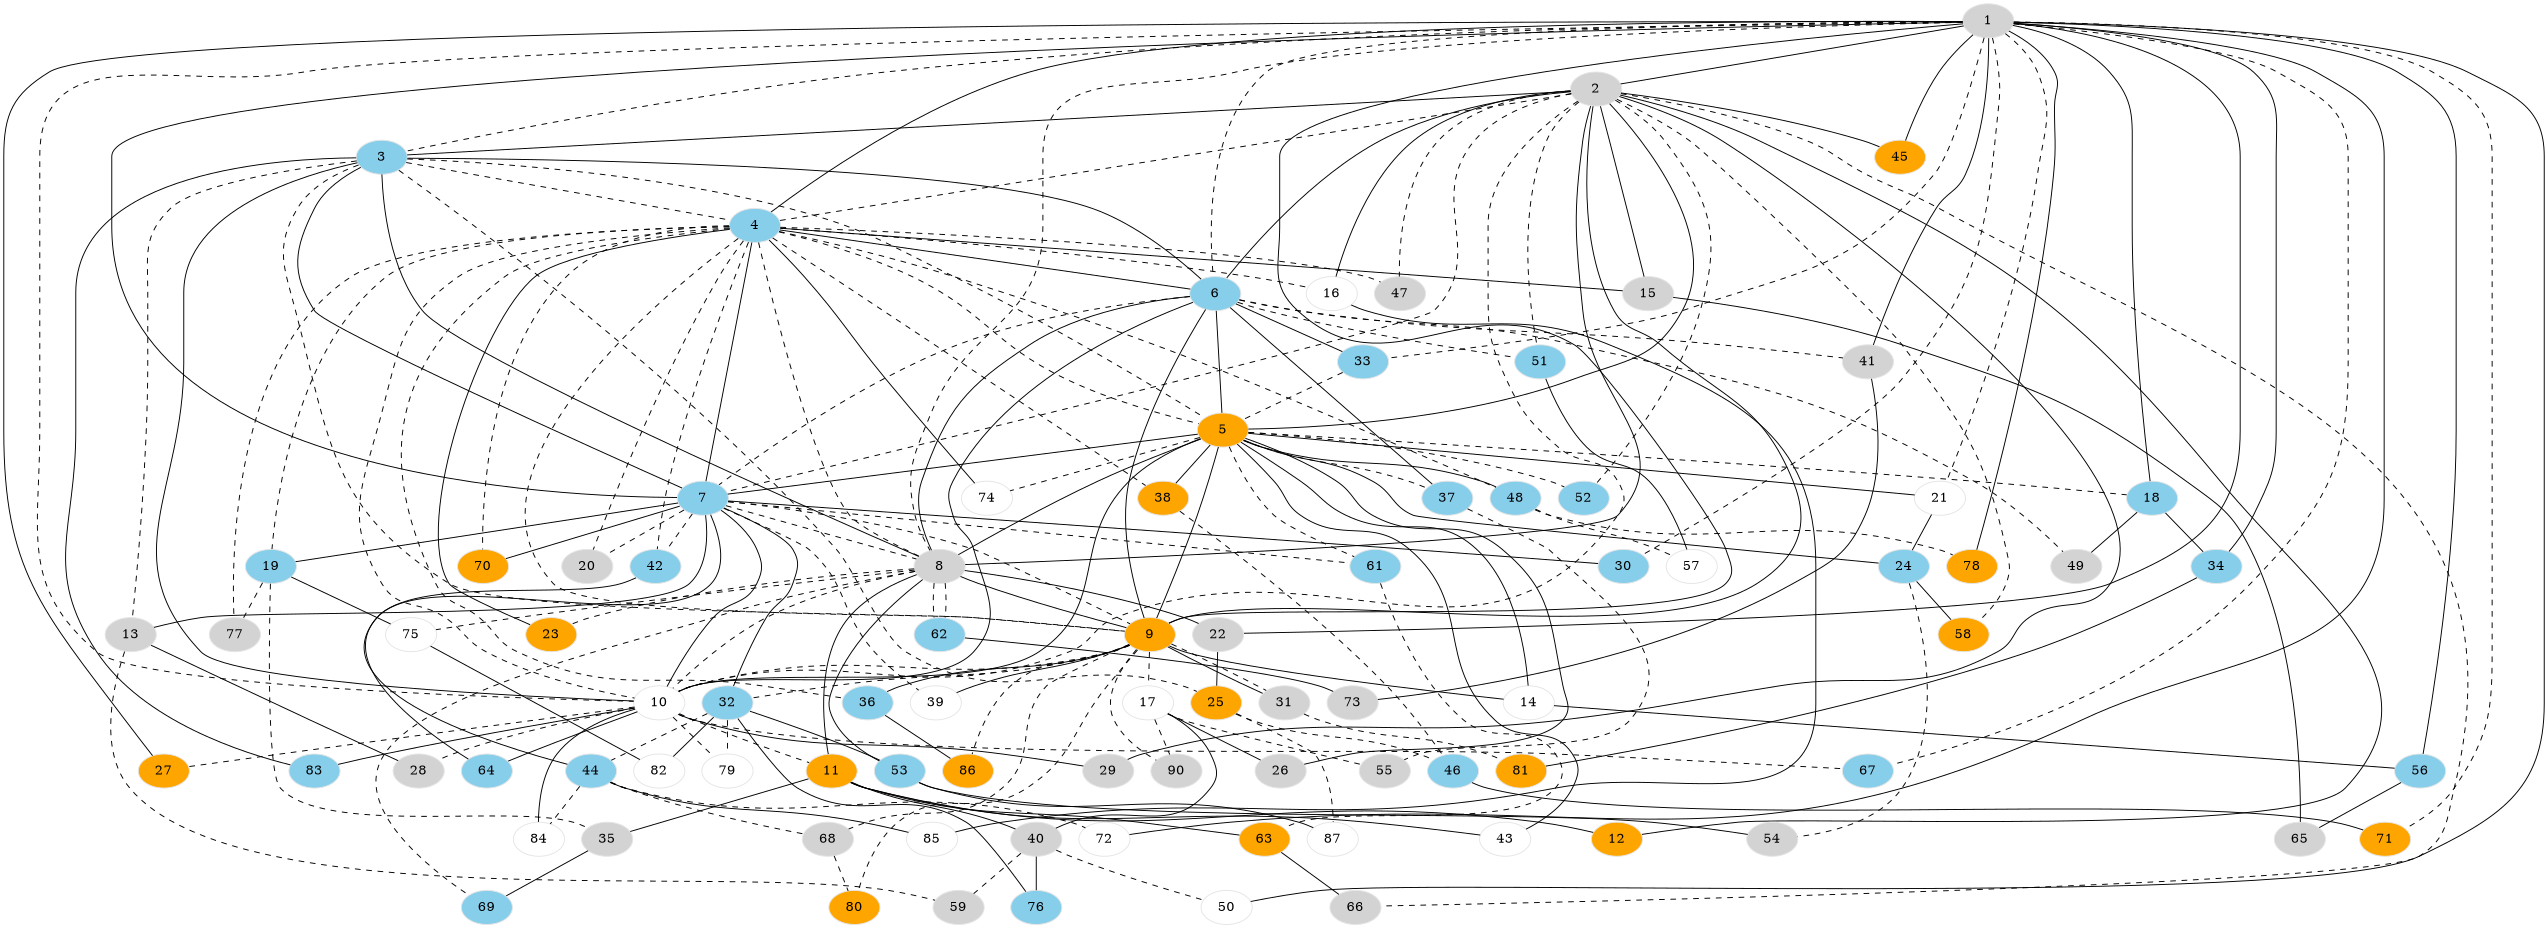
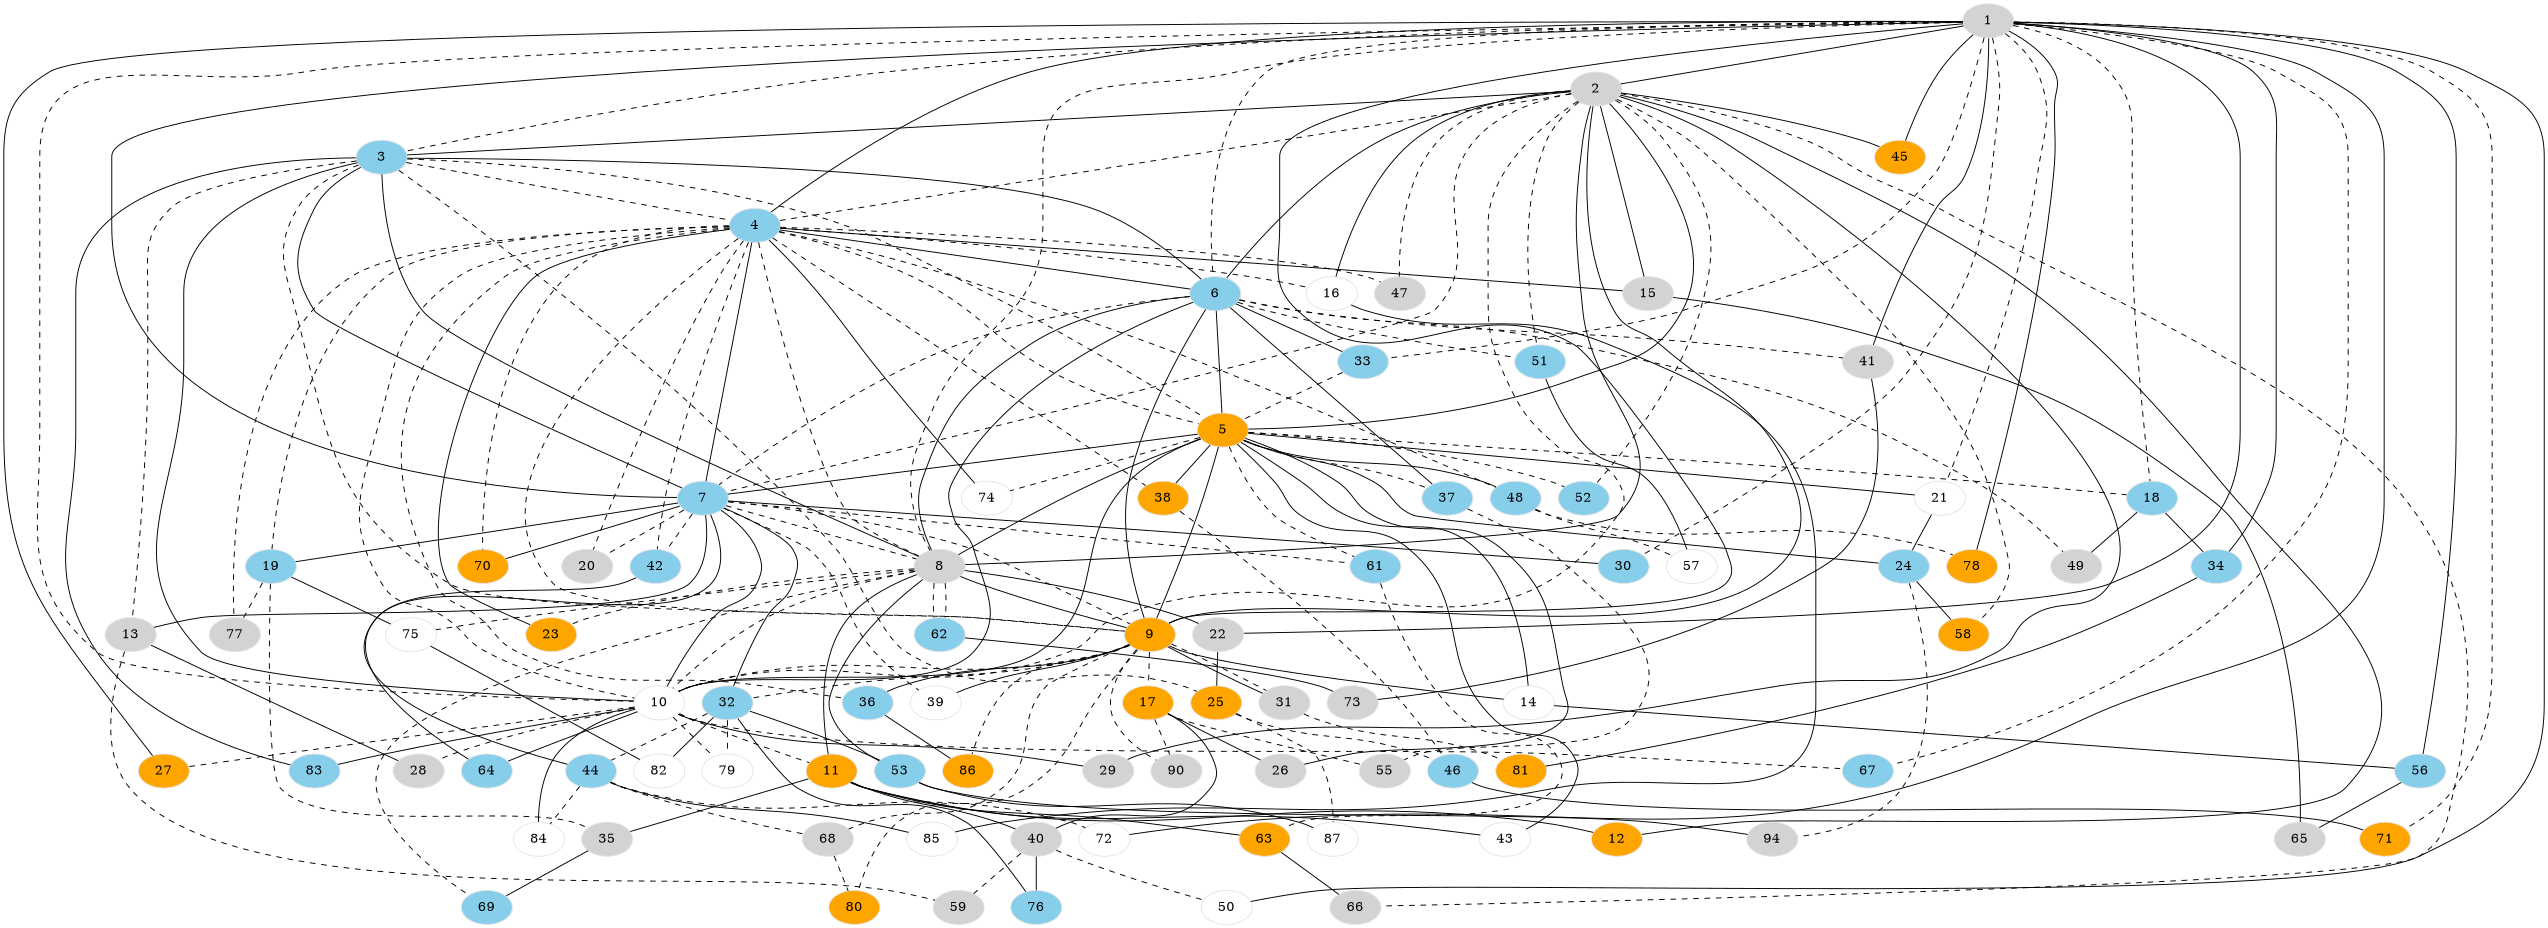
edge "1" -- "18": style solid -> dashed
node "17": fillcolor white -> orange
node "54": label "54" -> "94"
